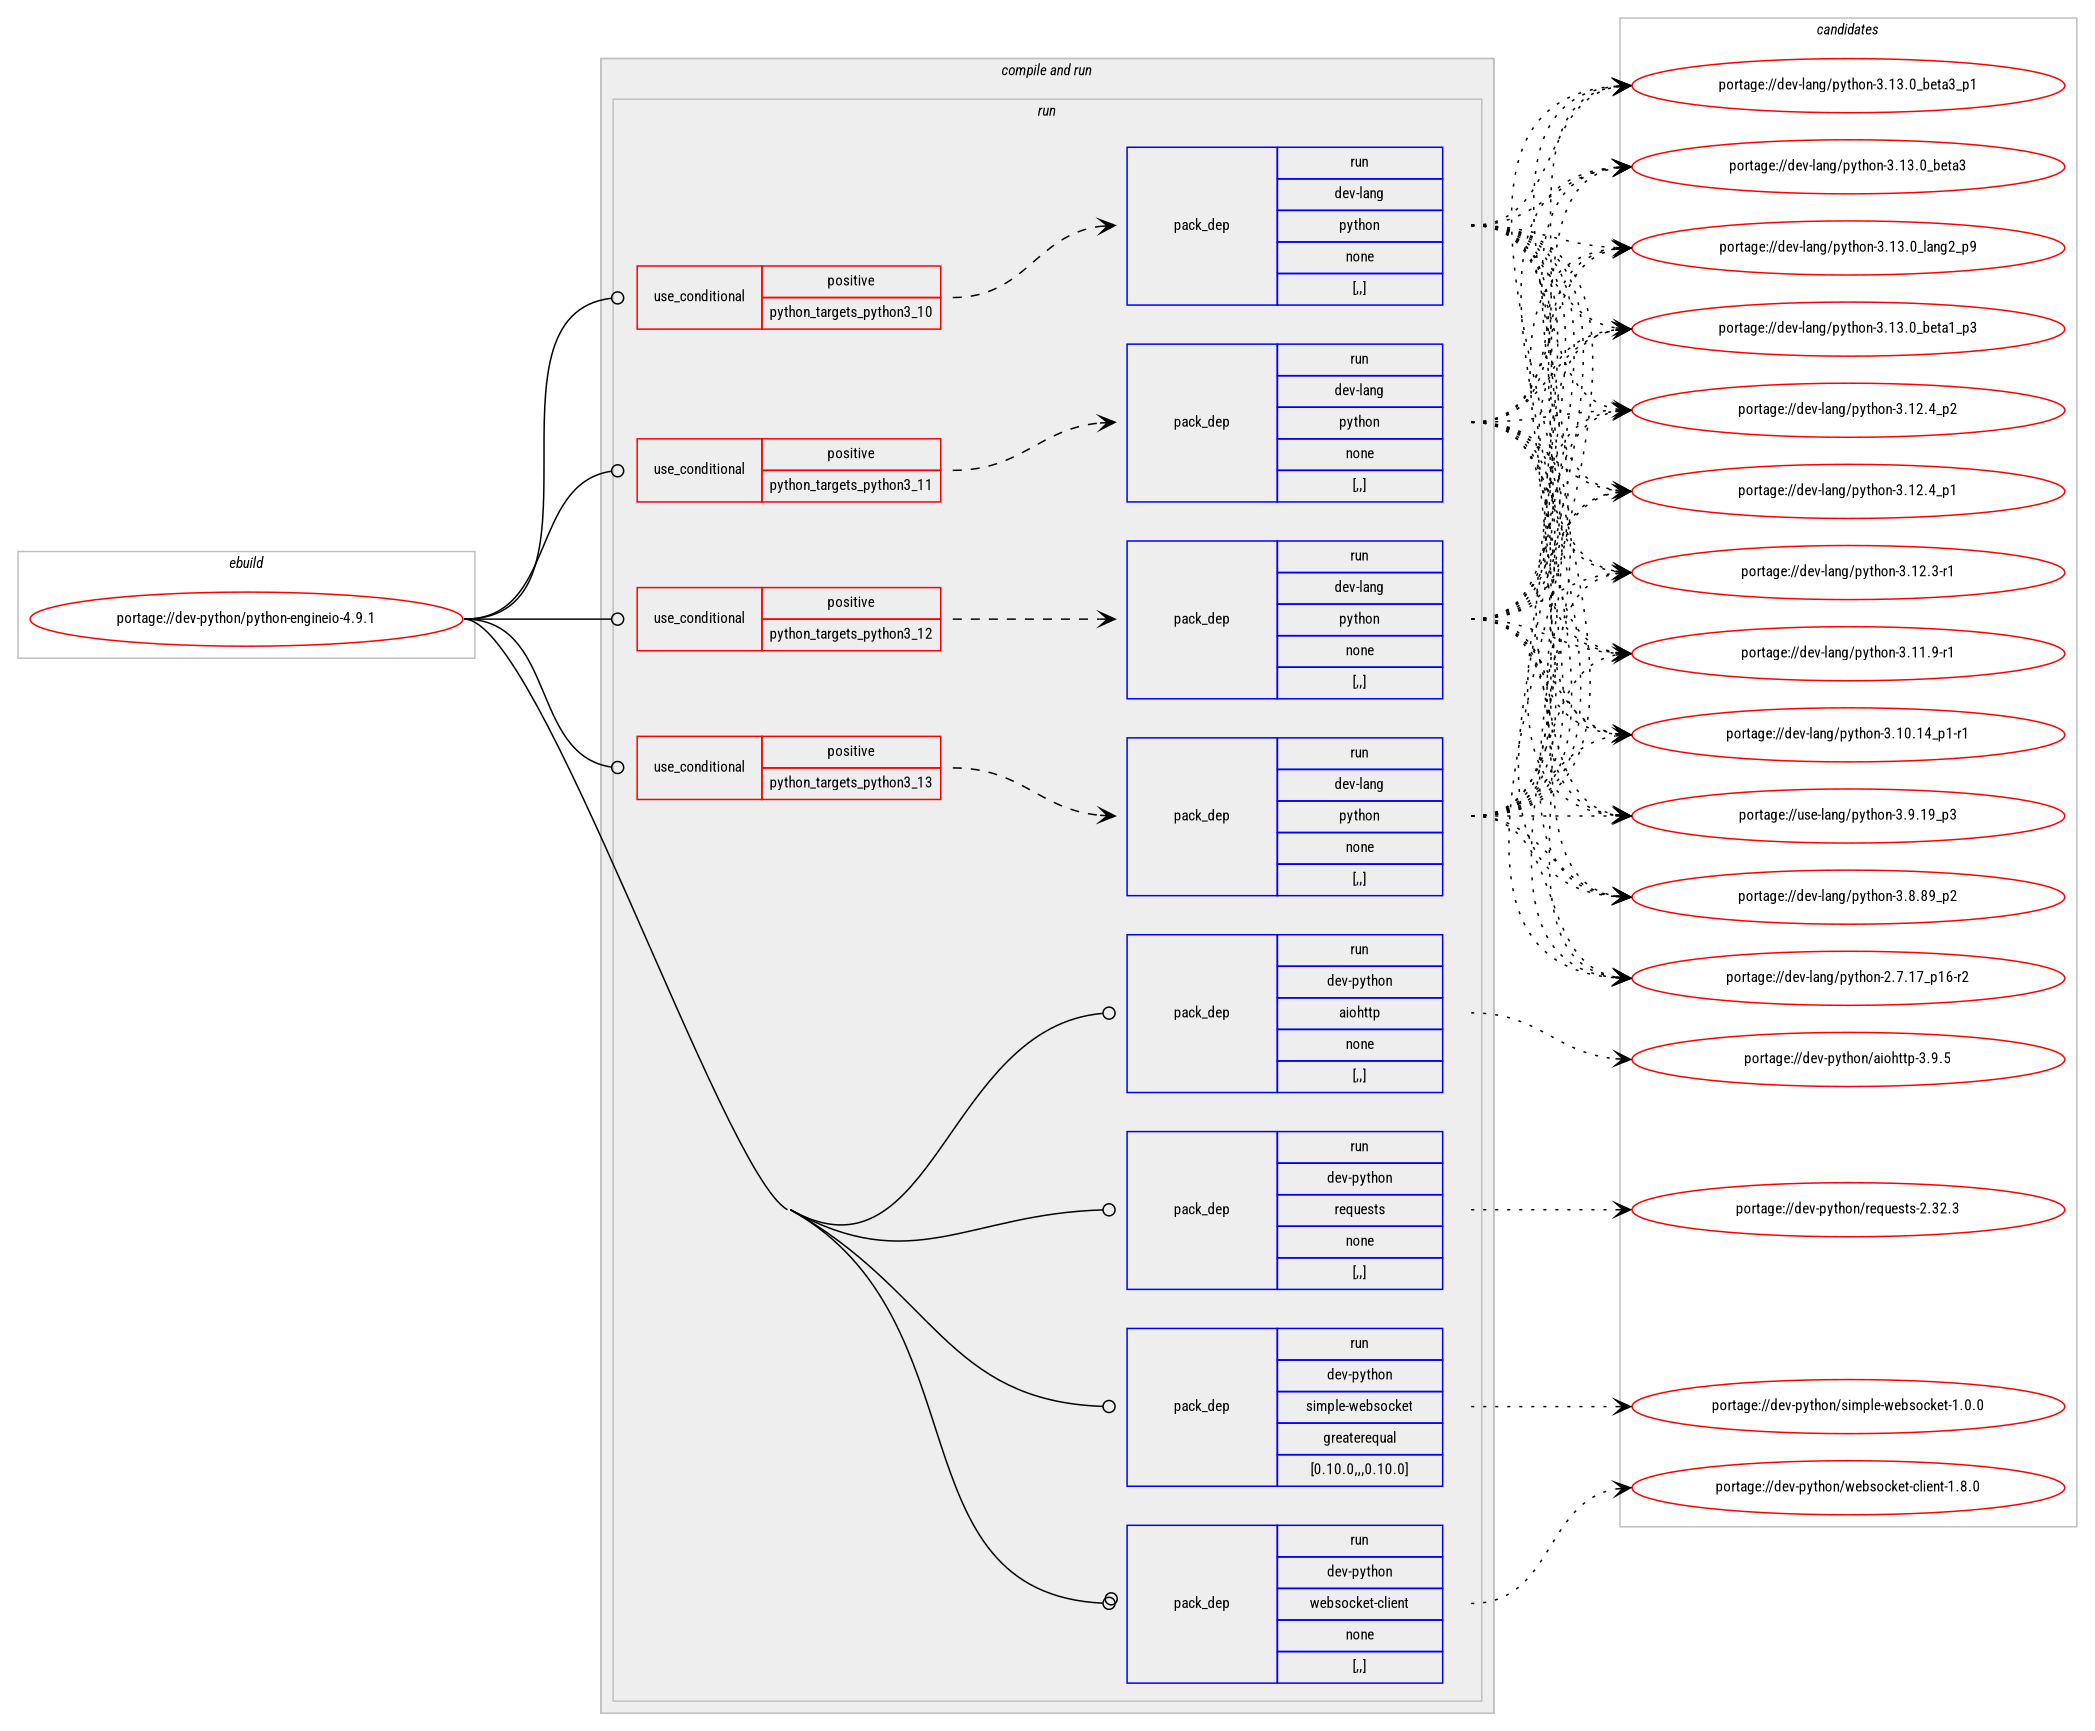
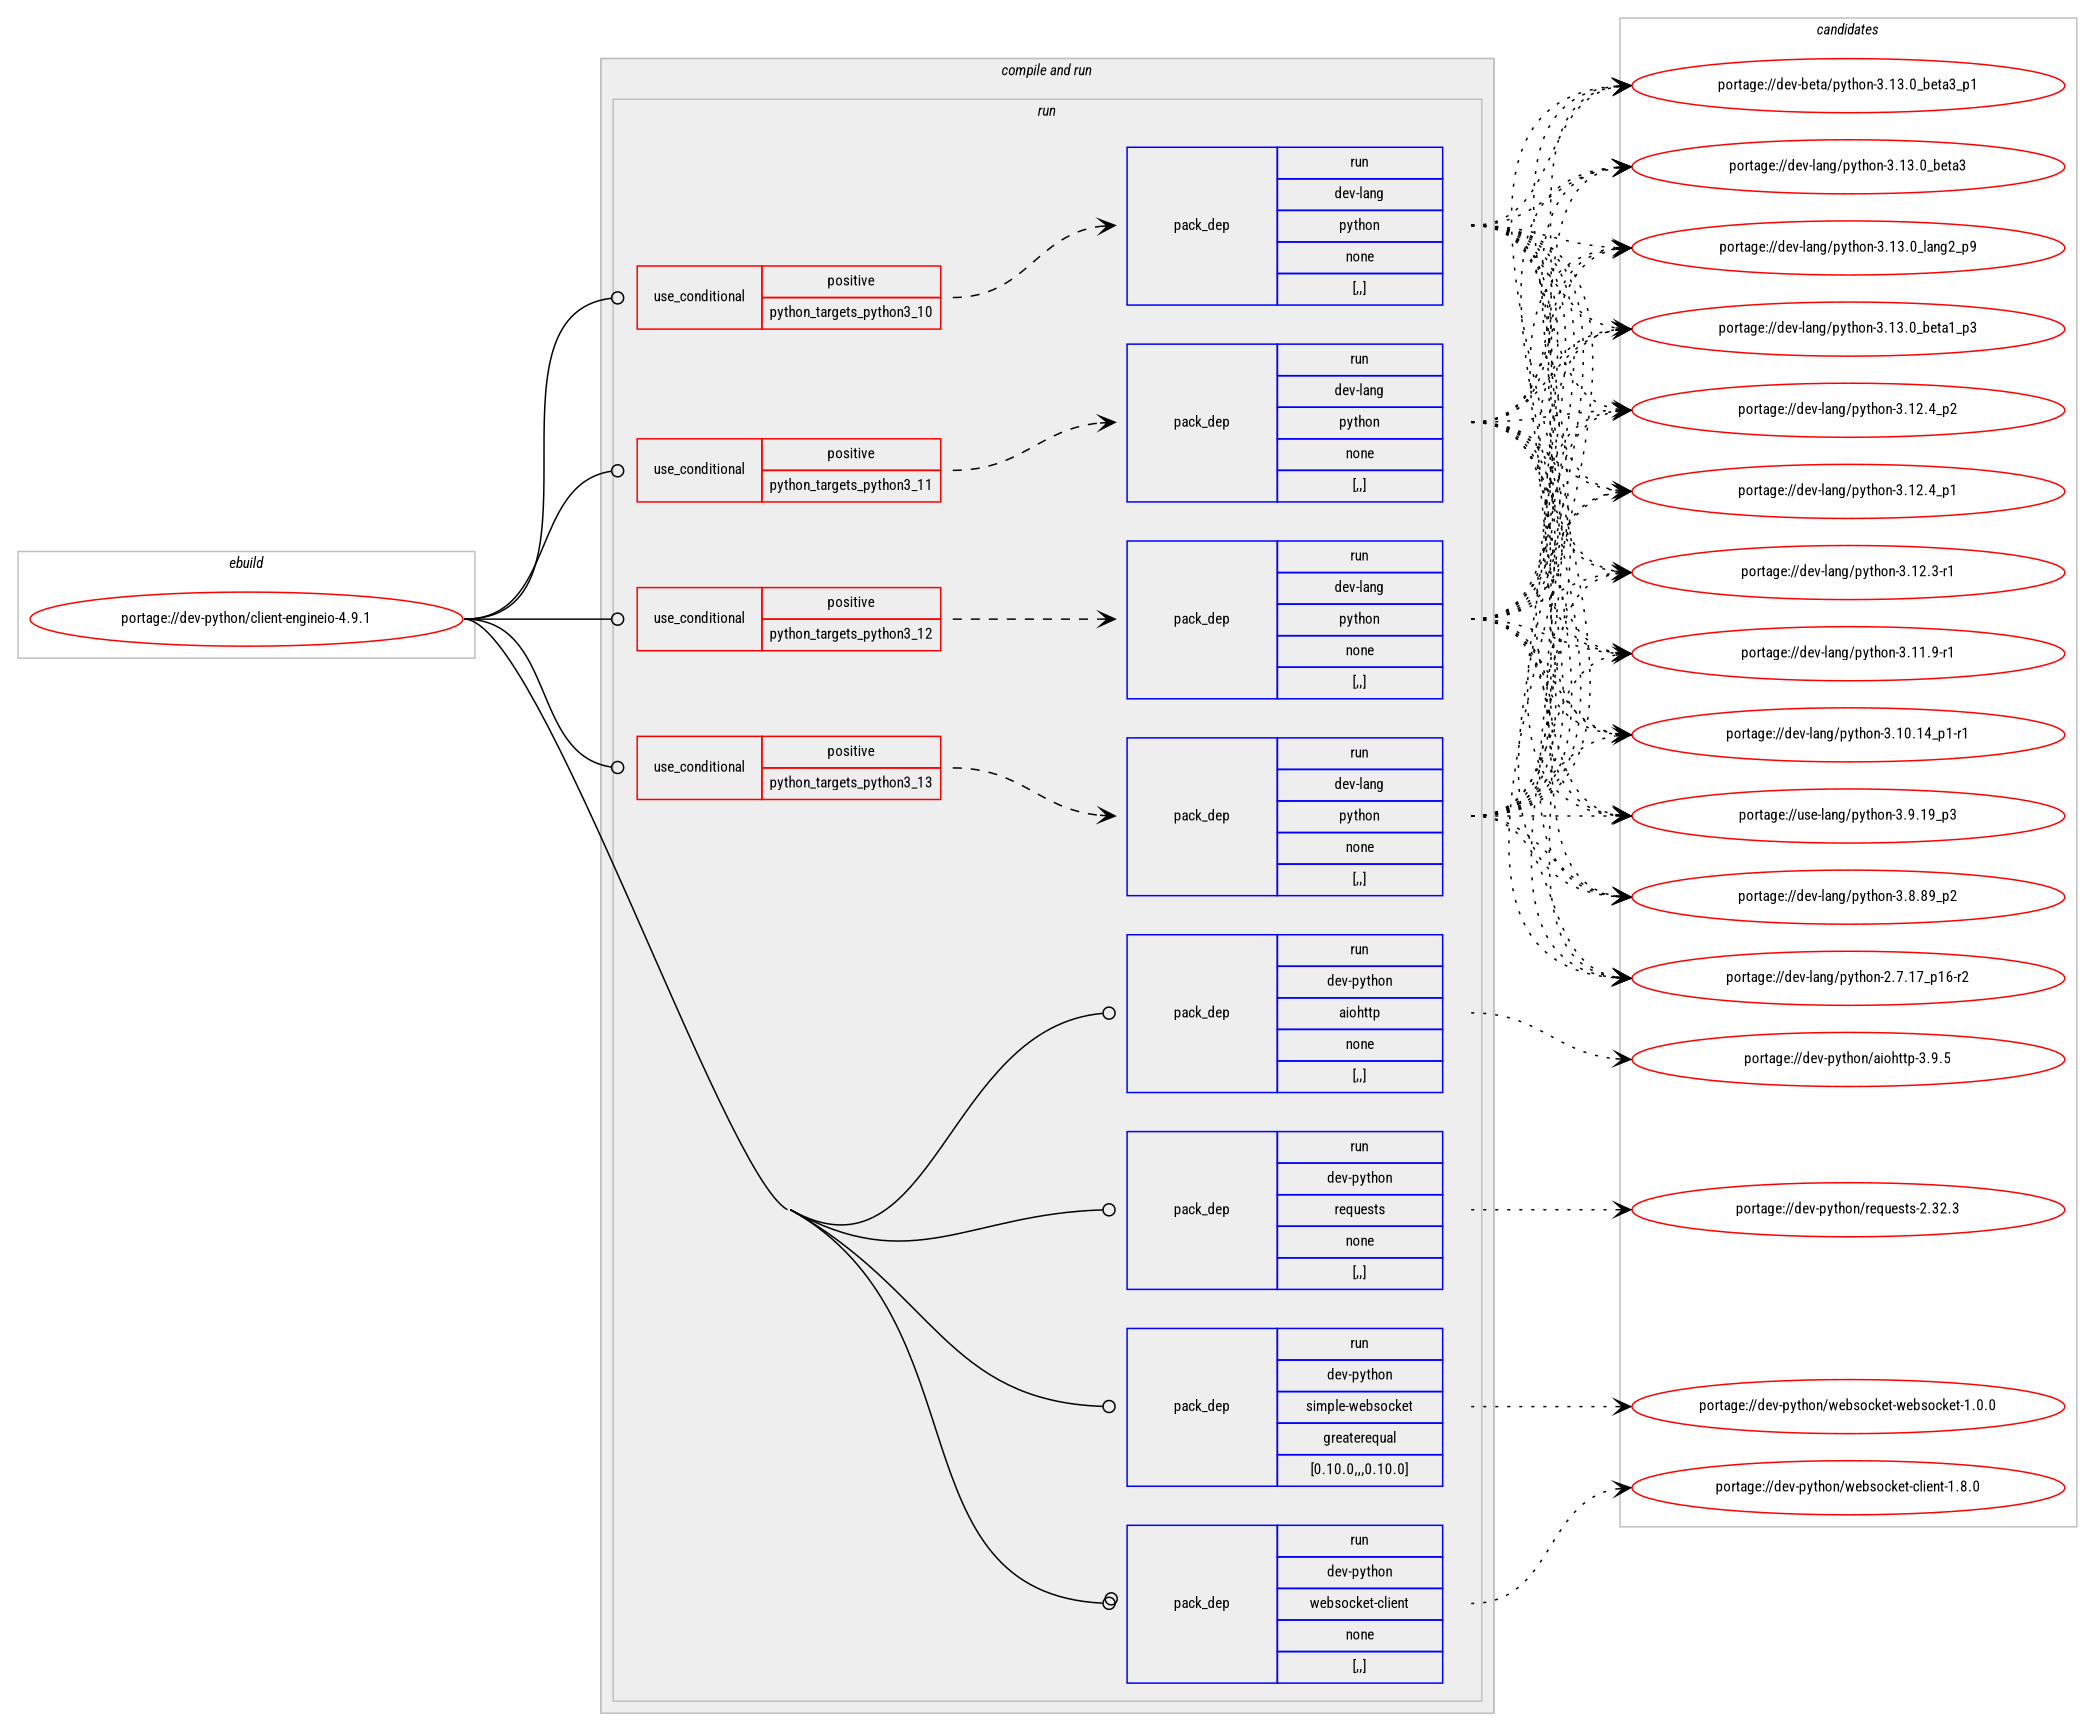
node "portage://dev-lang/python-3.13.0_beta3_p1": label "portage://dev-lang/python-3.13.0_beta3_p1" -> "portage://dev-beta/python-3.13.0_beta3_p1"
node "portage://dev-python/python-engineio-4.9.1": label "portage://dev-python/python-engineio-4.9.1" -> "portage://dev-python/client-engineio-4.9.1"
node "portage://dev-python/simple-websocket-1.0.0": label "portage://dev-python/simple-websocket-1.0.0" -> "portage://dev-python/websocket-websocket-1.0.0"
